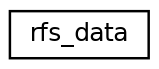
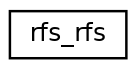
node "rfs_data": label "rfs_data" -> "rfs_rfs"
